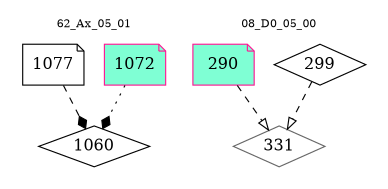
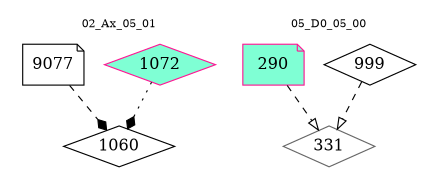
cluster "62_Ax_05_01": label "62_Ax_05_01" -> "02_Ax_05_01"
cluster "08_D0_05_00": label "08_D0_05_00" -> "05_D0_05_00"
node "1077": label "1077" -> "9077"
node "1072": shape note -> diamond
node "299": label "299" -> "999"
